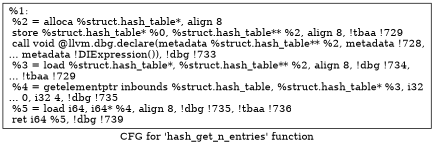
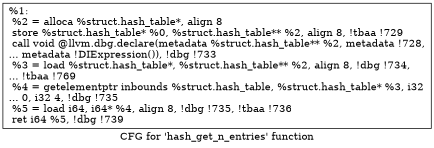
node "%1:": text "... !tbaa !729" -> "... !tbaa !769"
